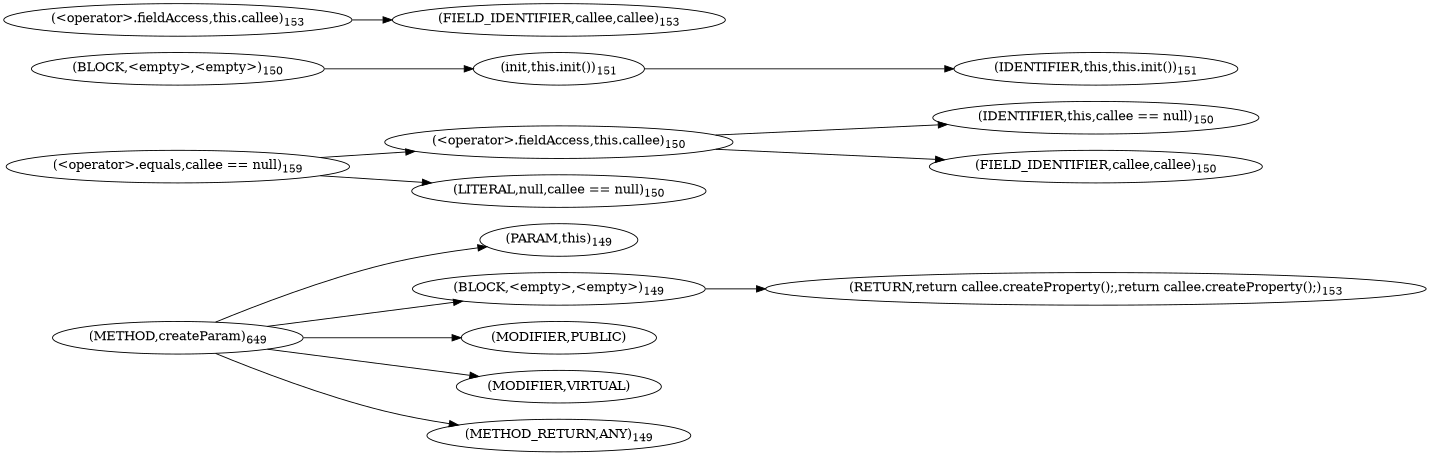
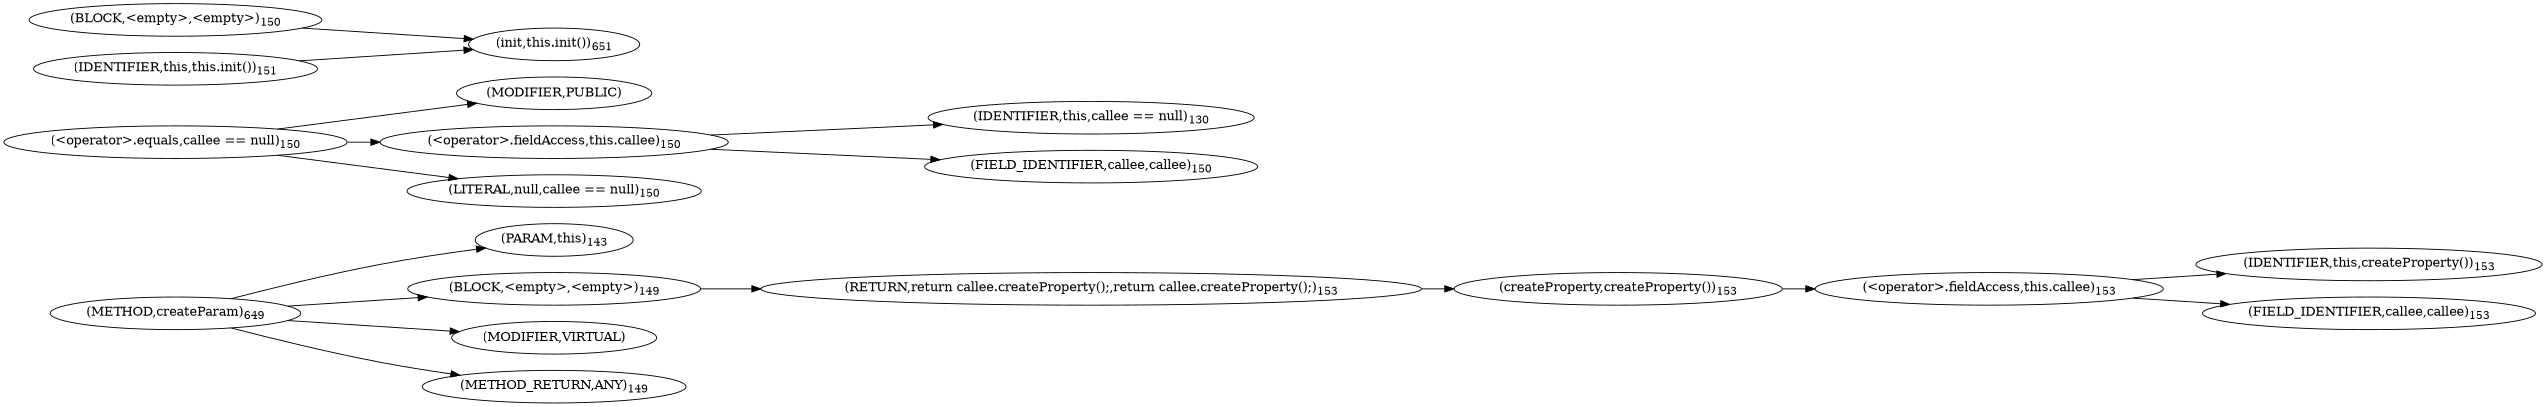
node "(init,this.init())": text "151" -> "651"
edge "(init,this.init())" -> "(IDENTIFIER,this,this.init())": reversed
node "(IDENTIFIER,this,callee == null)": text "150" -> "130"
node "(<operator>.equals,callee == null)": text "159" -> "150"
node "(PARAM,this)": text "149" -> "143"
node "(IDENTIFIER,this,createProperty())": added
node "(createProperty,createProperty())": added
edge "(METHOD,createParam)" -> "(MODIFIER,PUBLIC)": now "(<operator>.equals,callee == null)" -> "(MODIFIER,PUBLIC)"
